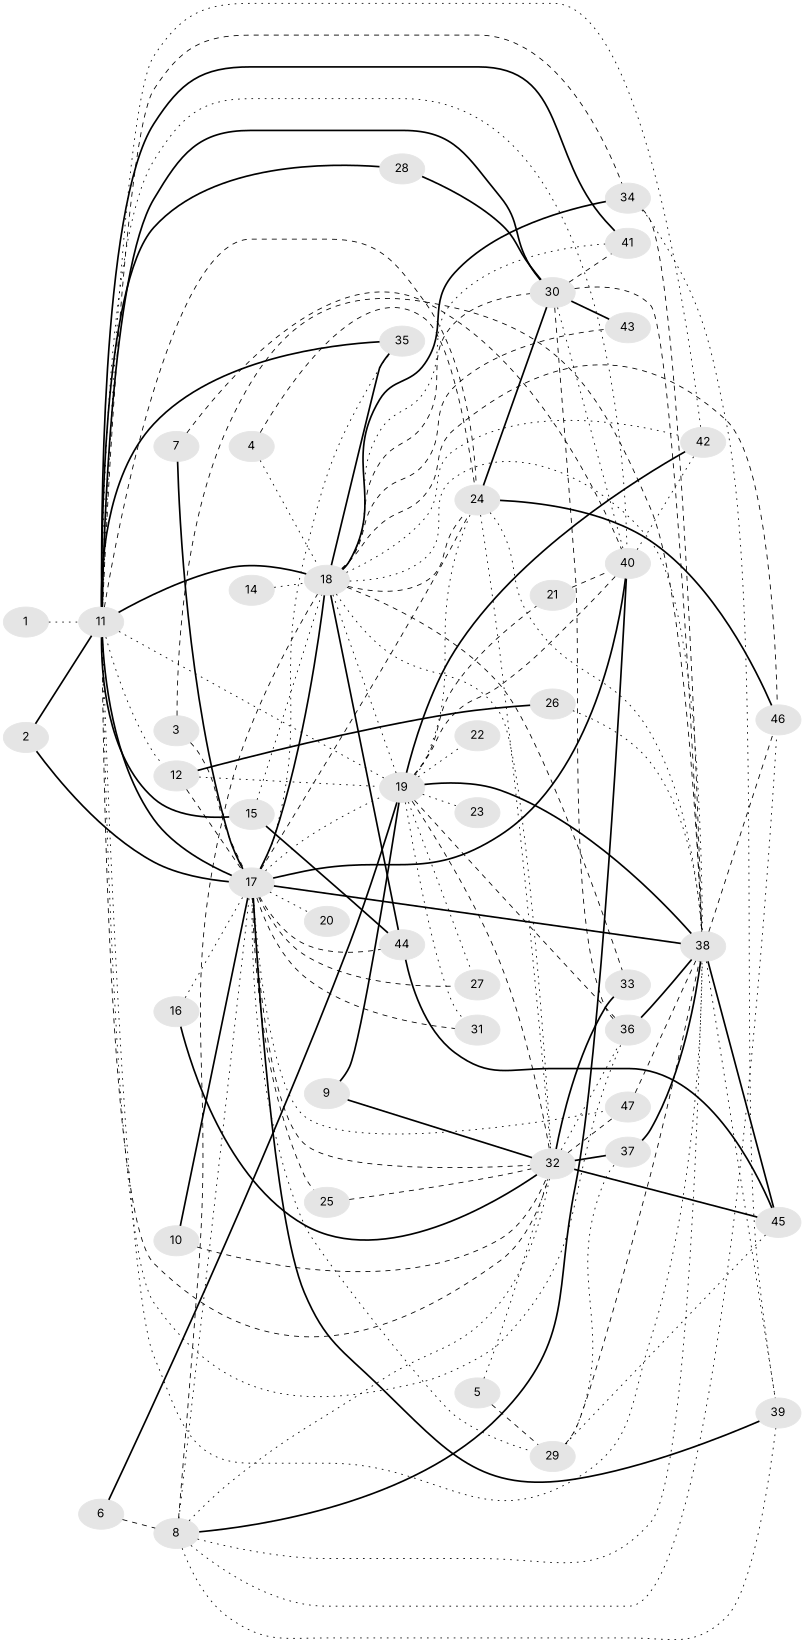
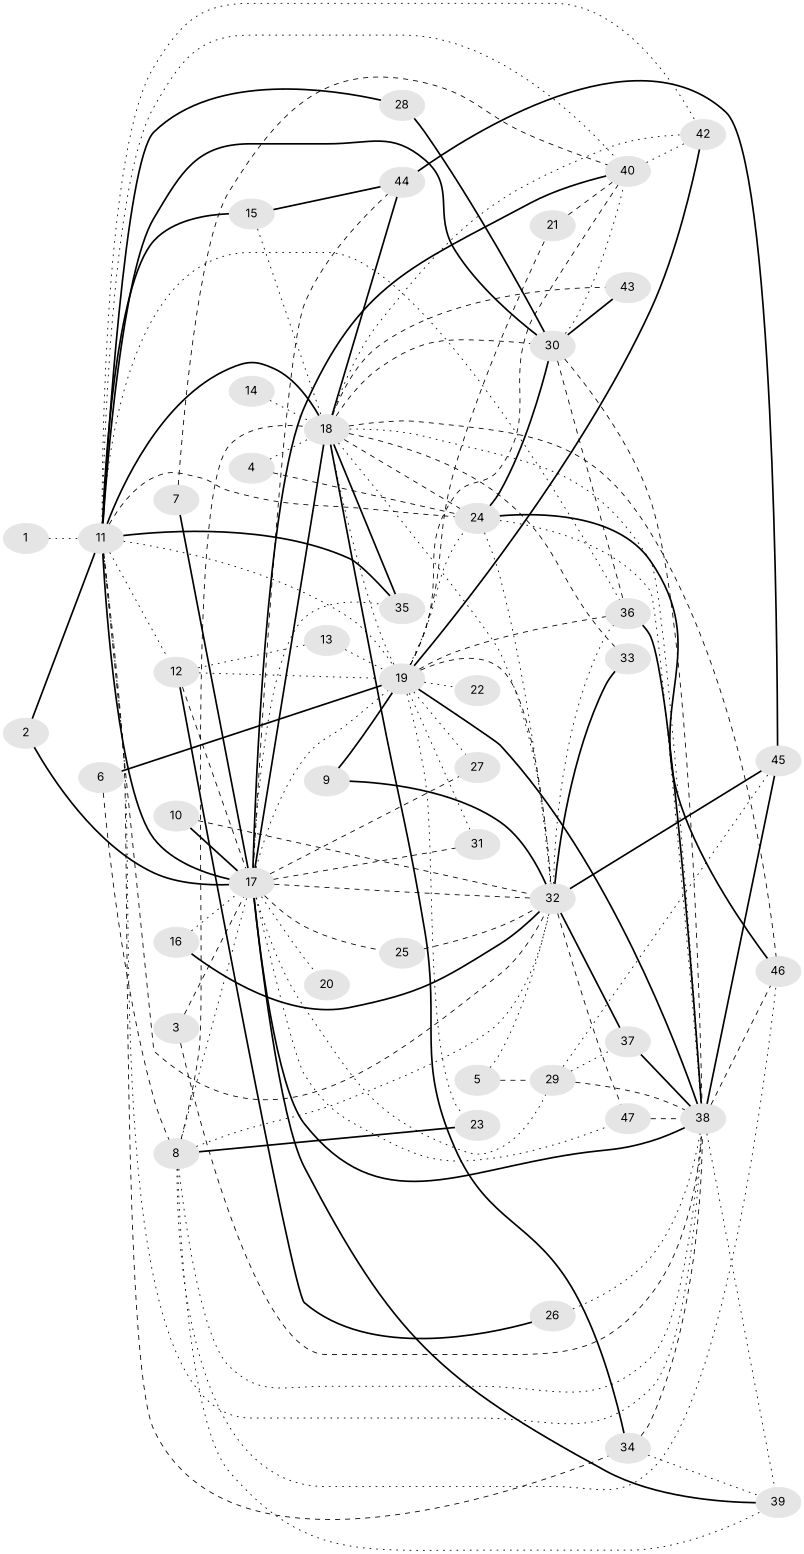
node "41": removed
node "13": added
edge "24" -- "17": removed
edge "40" -- "8": now "23" -- "8"
